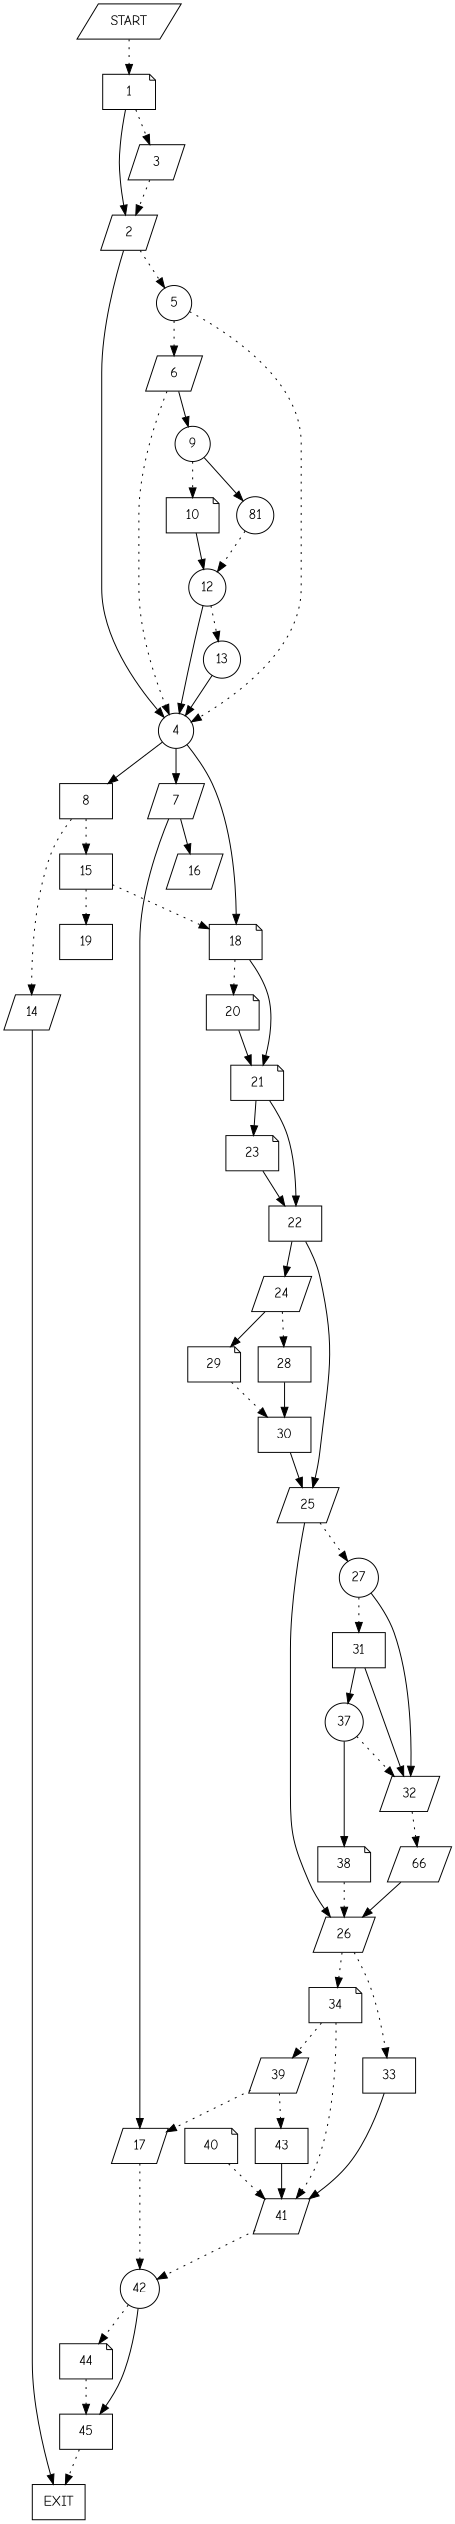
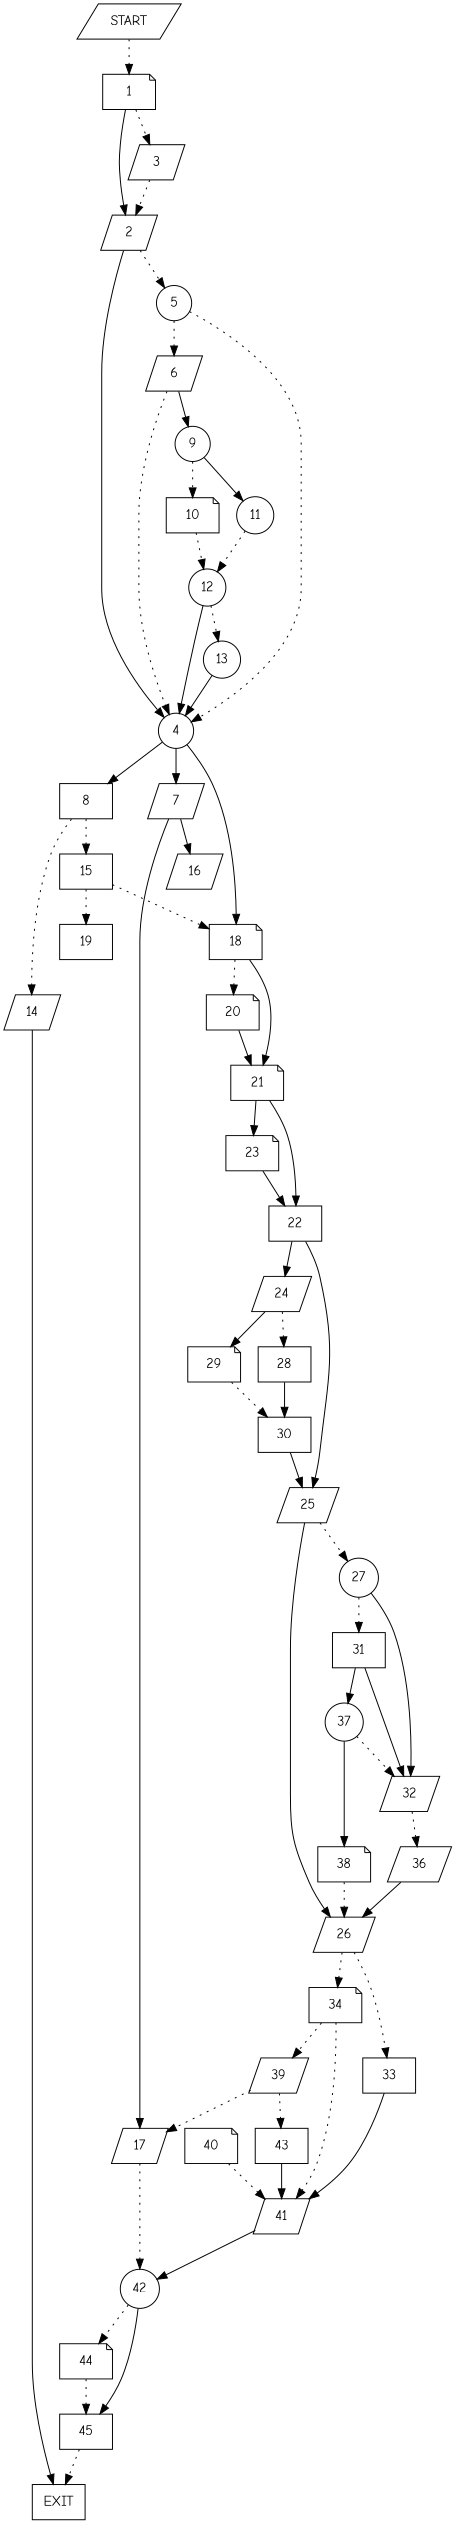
node "81": label "81" -> "11"
edge "10" -> "12": style solid -> dotted
node "66": label "66" -> "36"
edge "41" -> "42": style dotted -> solid
